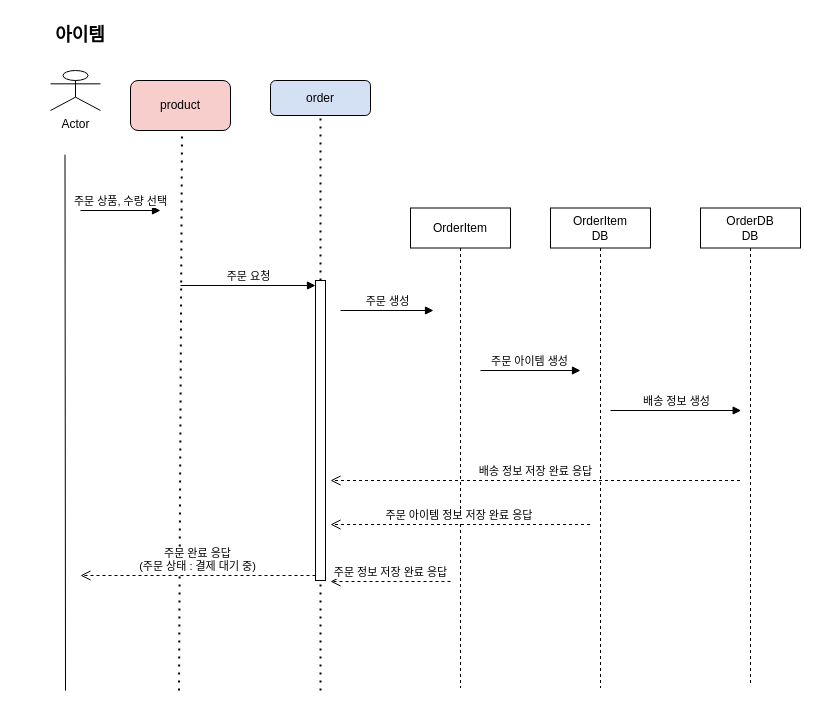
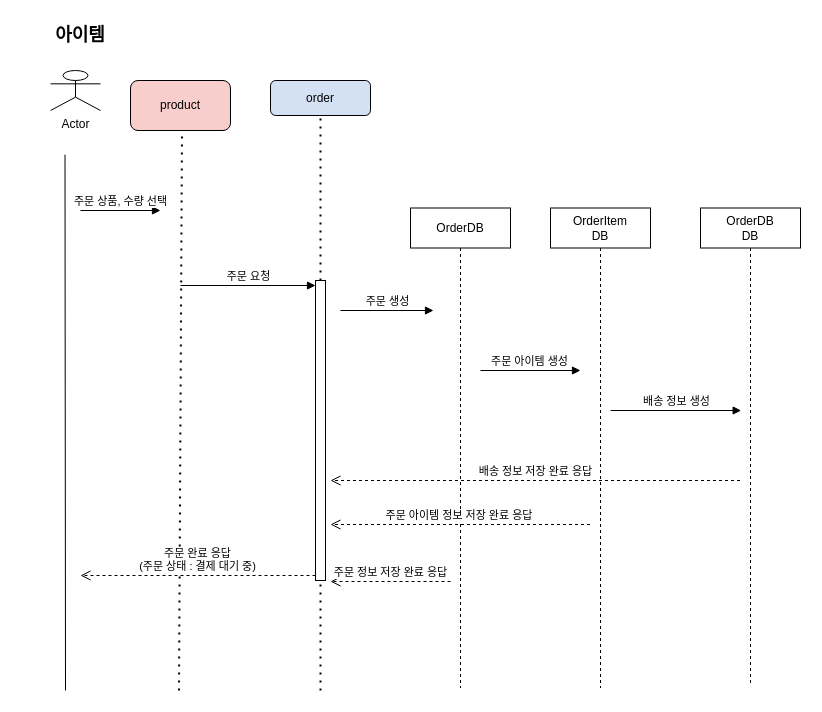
node "OrderItem": label "OrderItem" -> "OrderDB"
